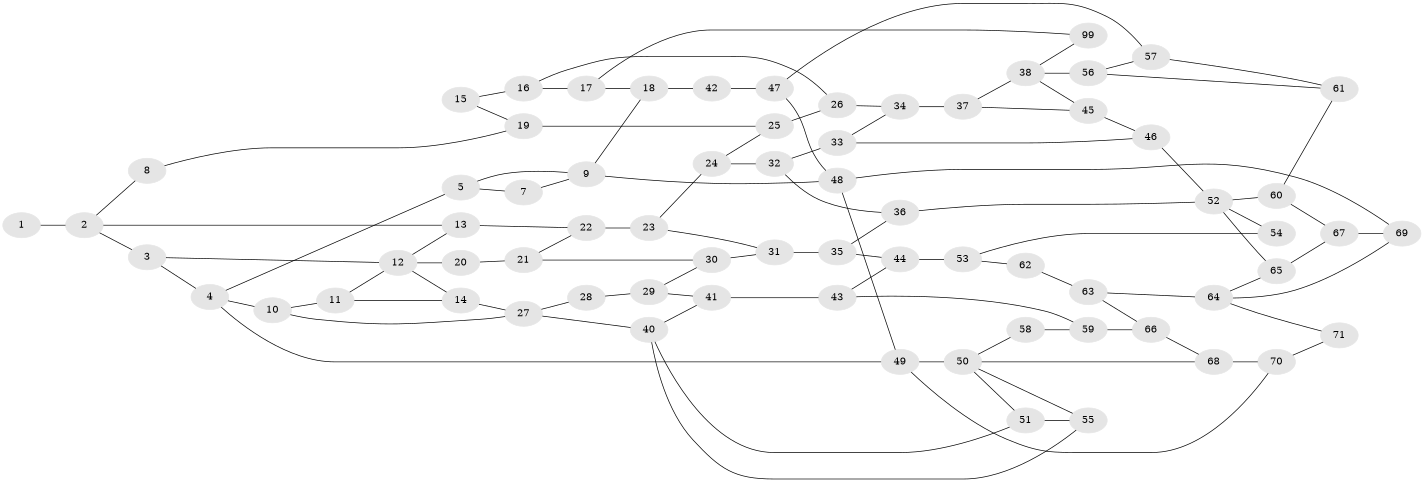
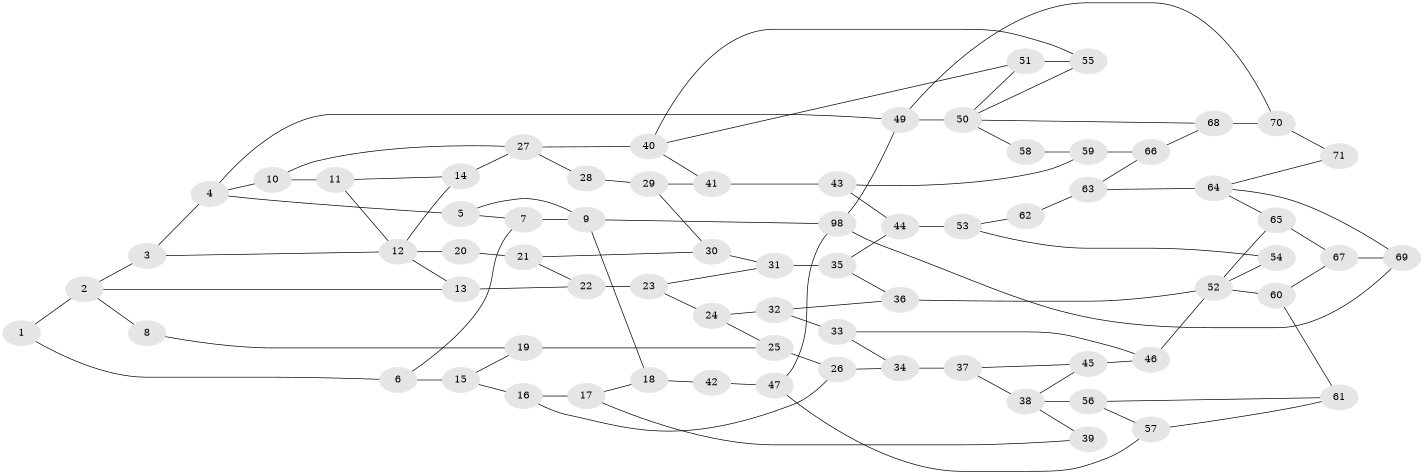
node "99": label "99" -> "39"
node "48": label "48" -> "98"
node "6": added
